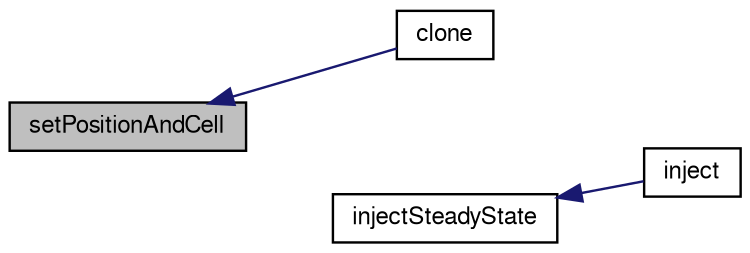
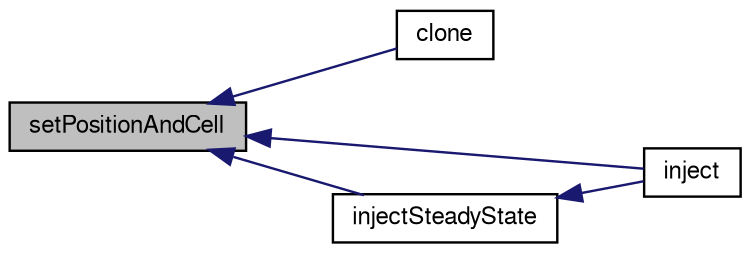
edge "inject" -> "setPositionAndCell": added
edge "injectSteadyState" -> "setPositionAndCell": added
